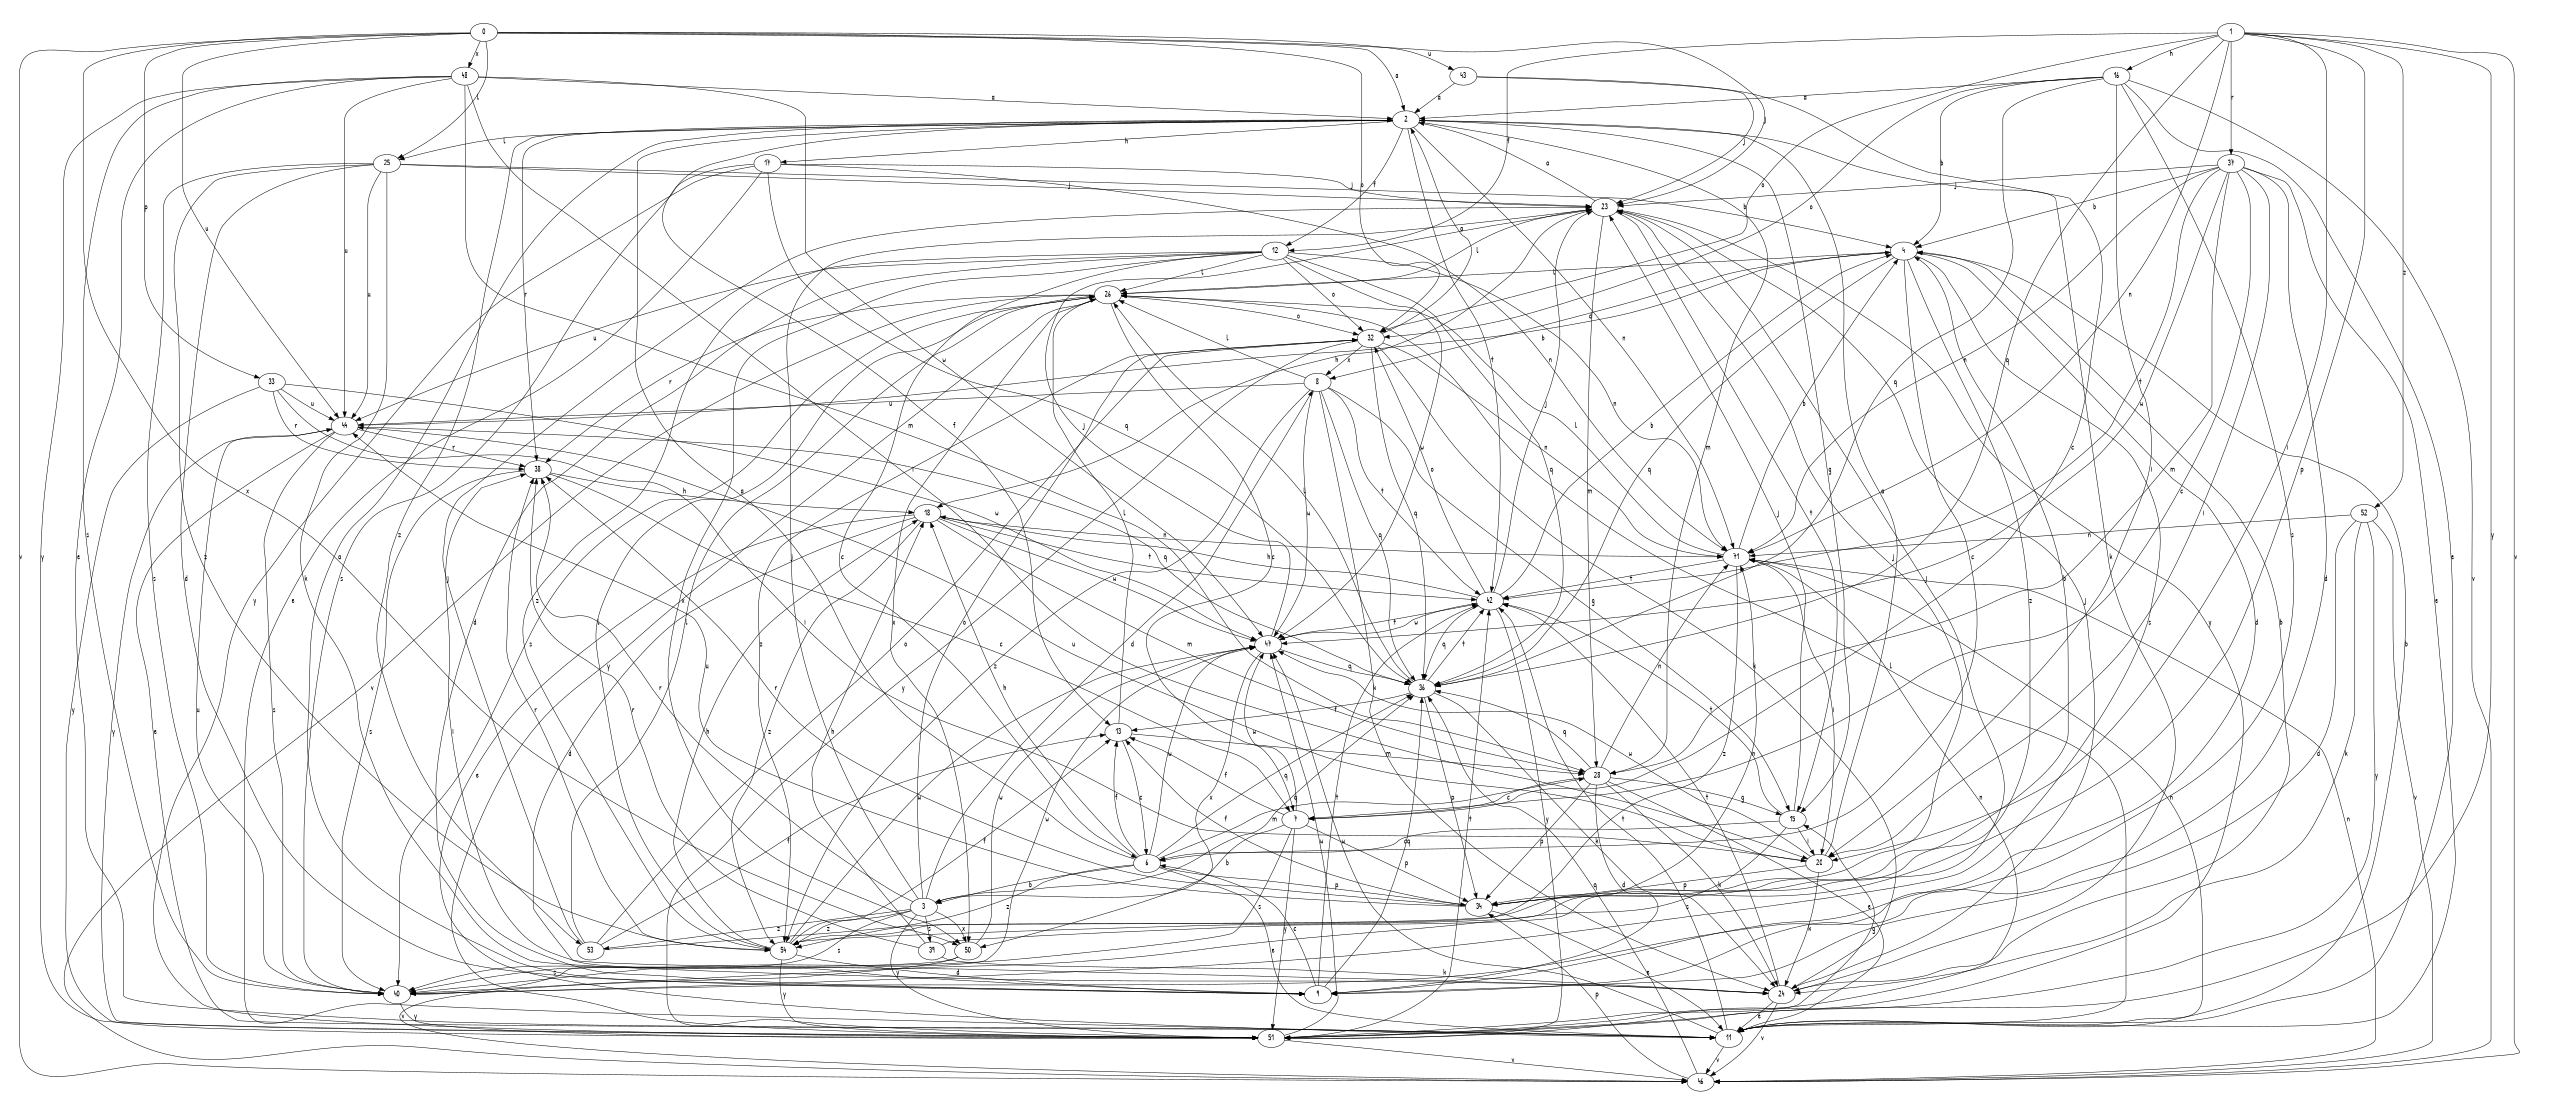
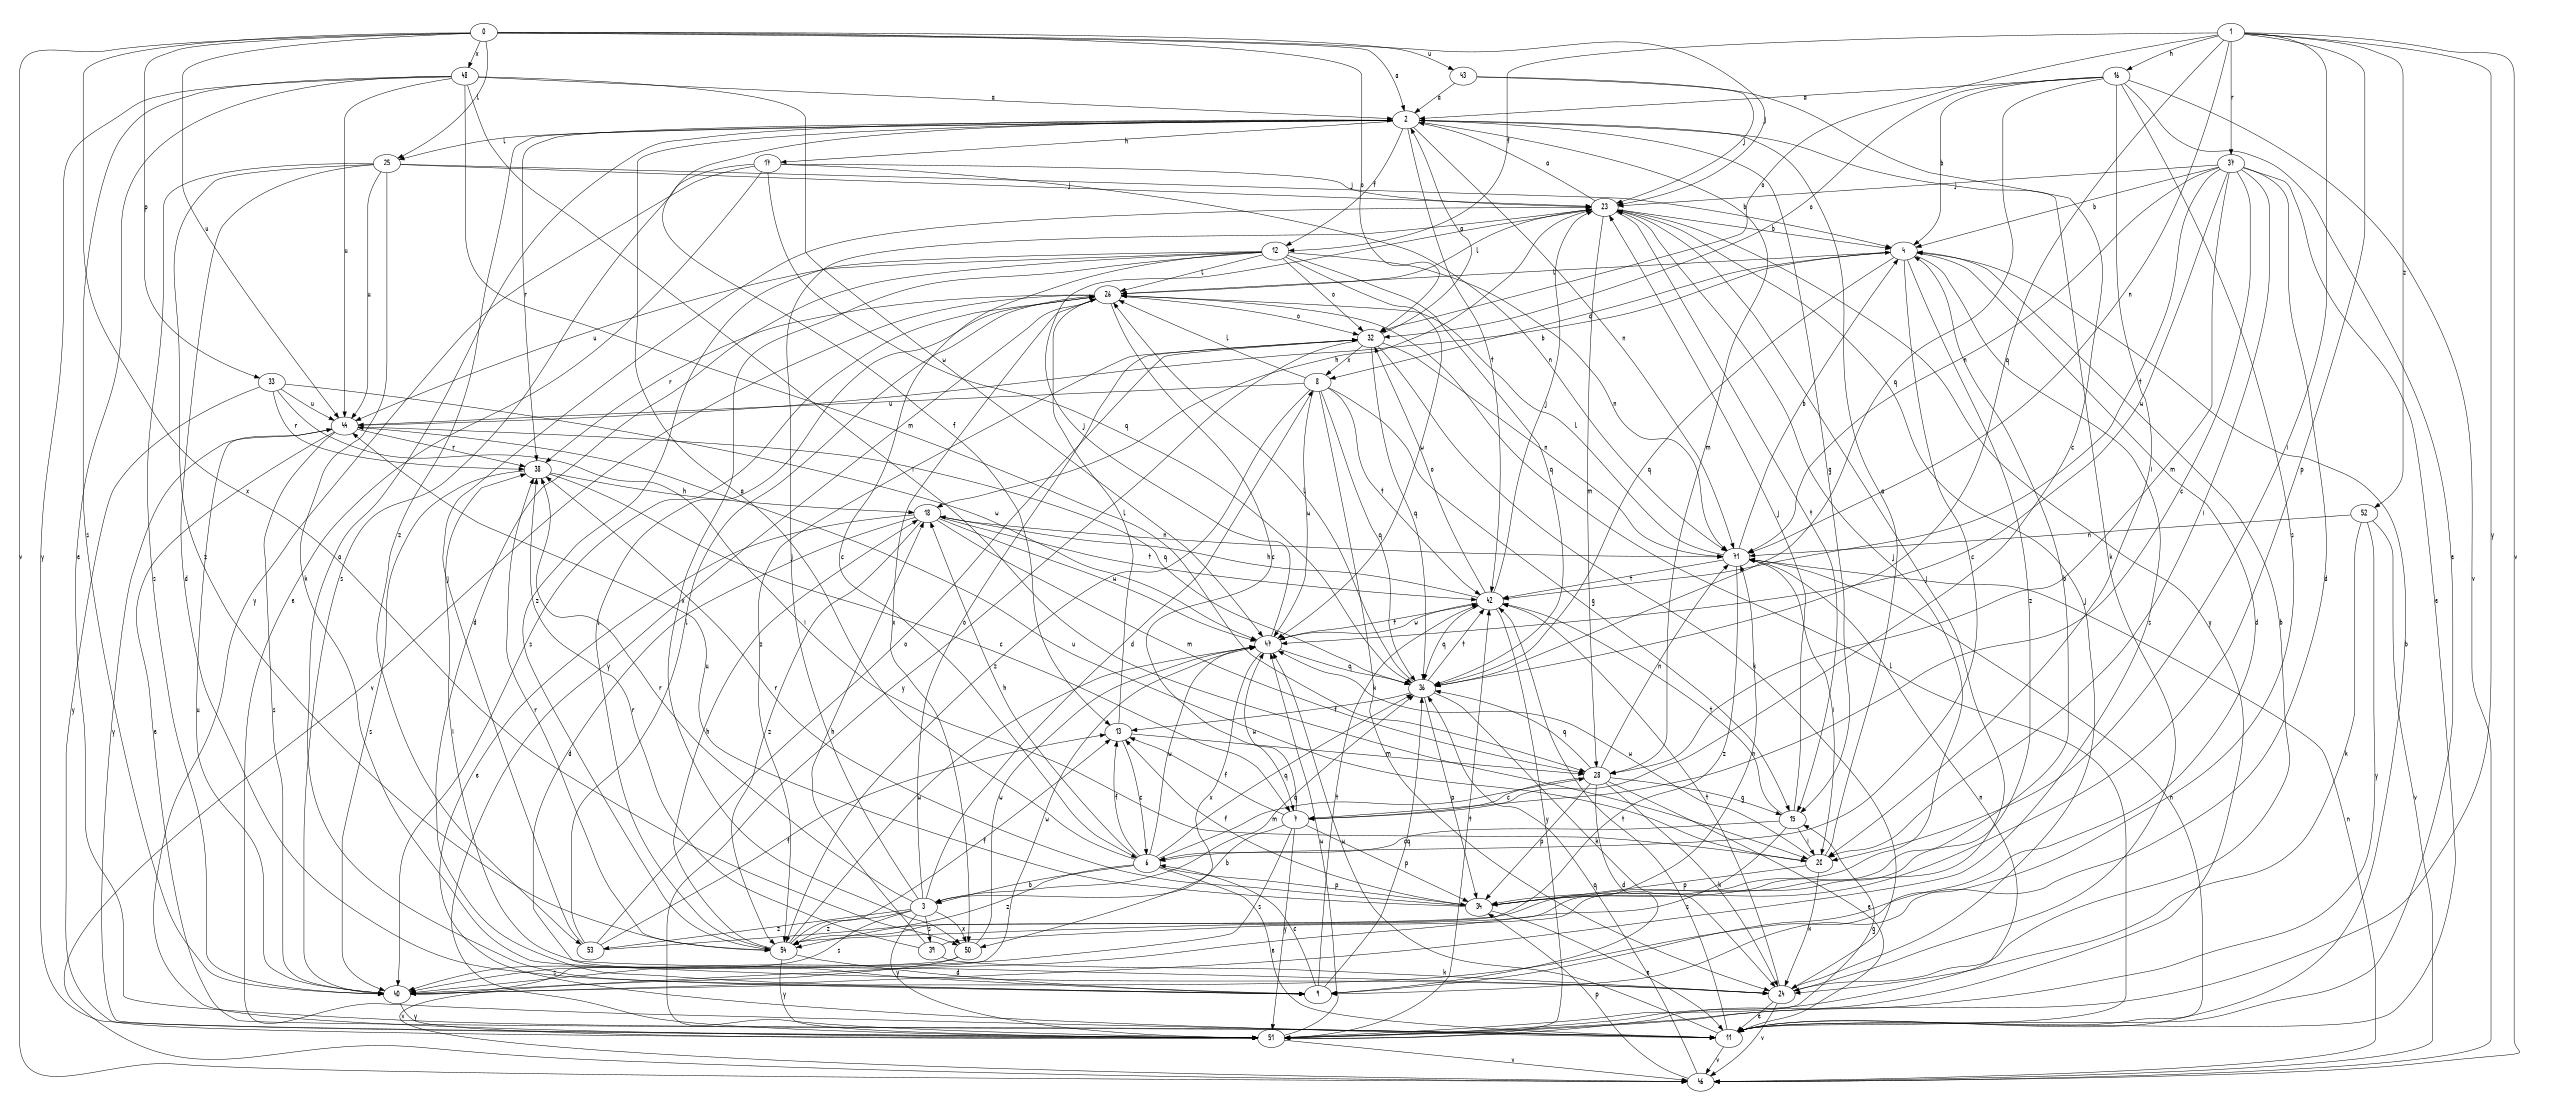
edge "42" -> "4": now "23" -> "4"
edge "52" -> "9": removed, label "d"
